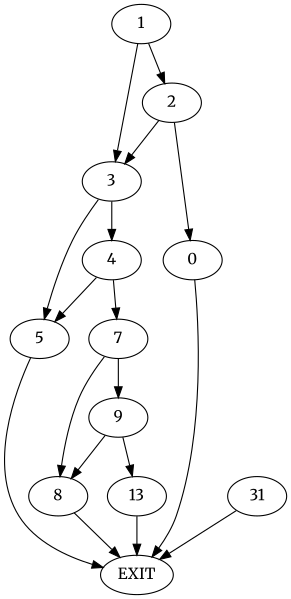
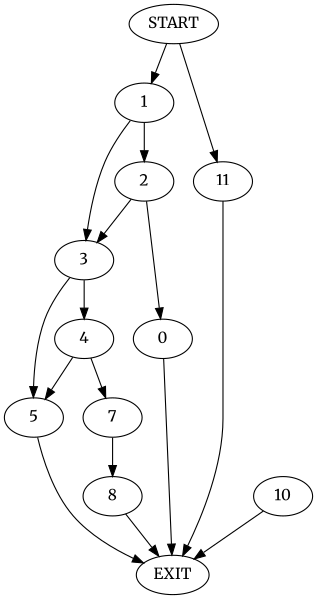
node "START": added
node "9": removed
node "13": label "13" -> "10"
node "31": label "31" -> "11"
